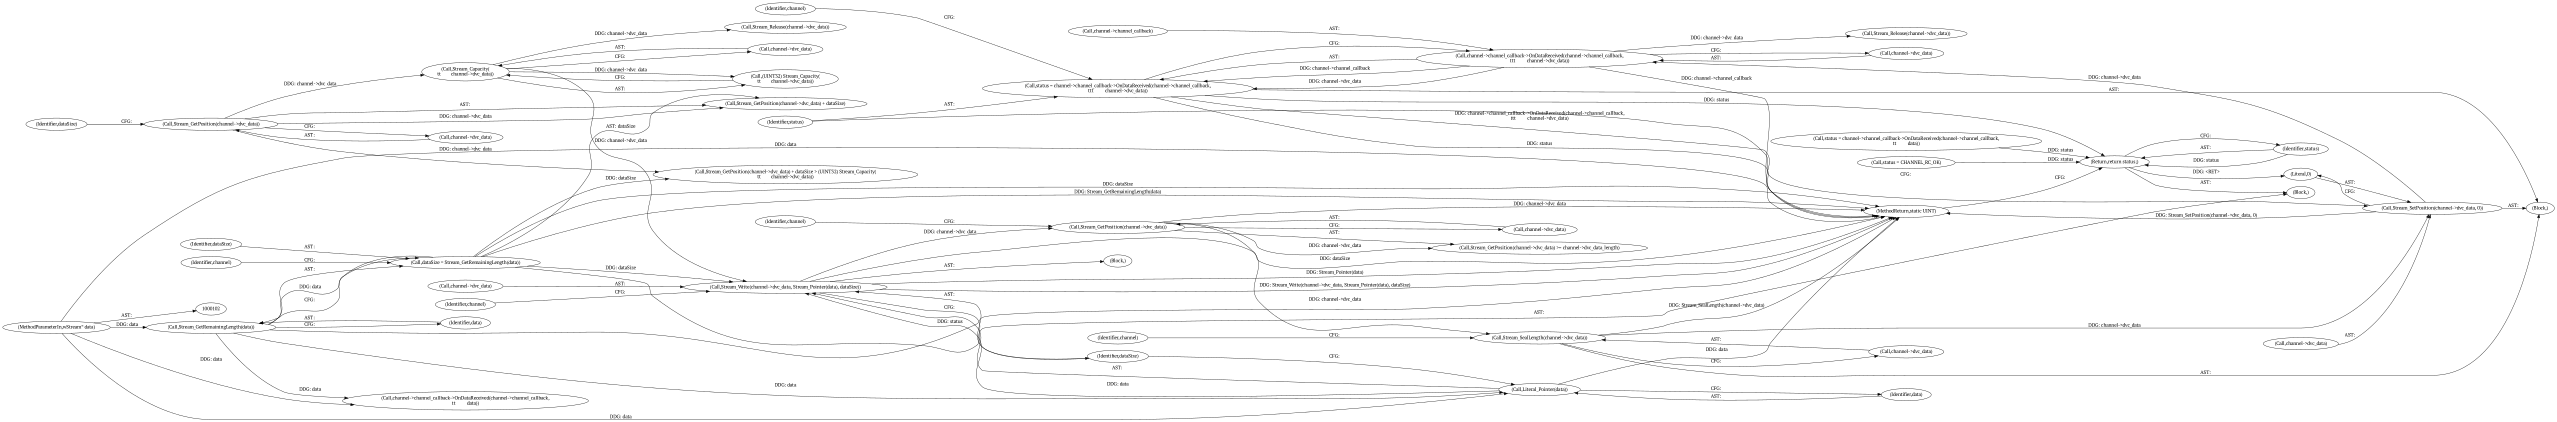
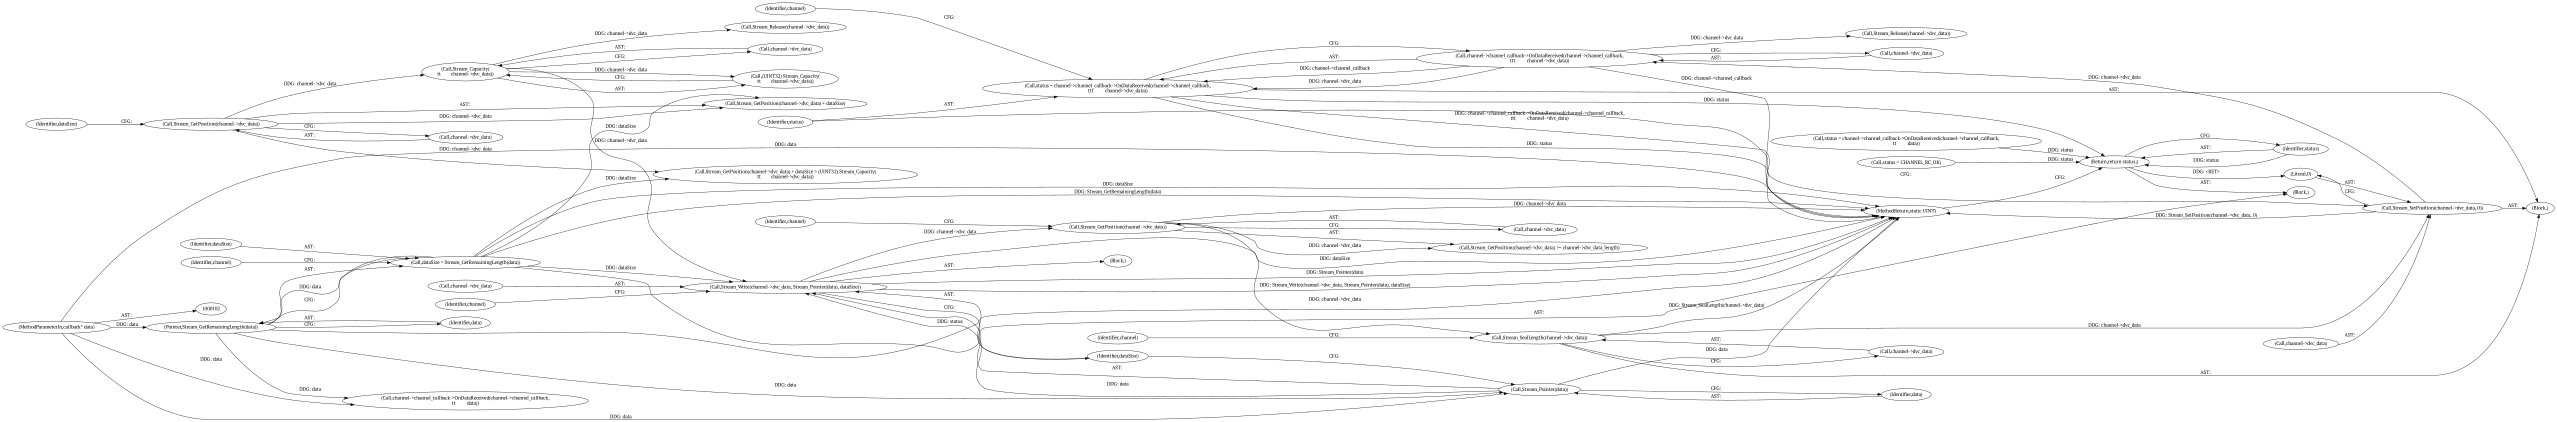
node "(Call,channel->channel_callback)": removed
edge "(Call,dataSize = Stream_GetRemainingLength(data))" -> "(Call,Stream_GetPosition(channel->dvc_data) + dataSize)": label "AST: dataSize" -> "DDG: dataSize"
node "(MethodParameterIn,wStream* data)": label "(MethodParameterIn,wStream* data)" -> "(MethodParameterIn,callback* data)"
node "(Call,Stream_GetRemainingLength(data))": label "(Call,Stream_GetRemainingLength(data))" -> "(Pointer,Stream_GetRemainingLength(data))"
node "(Call,Literal_Pointer(data))": label "(Call,Literal_Pointer(data))" -> "(Call,Stream_Pointer(data))"
